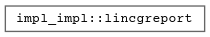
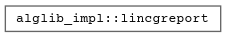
node "impl_impl::lincgreport": label "impl_impl::lincgreport" -> "alglib_impl::lincgreport"
